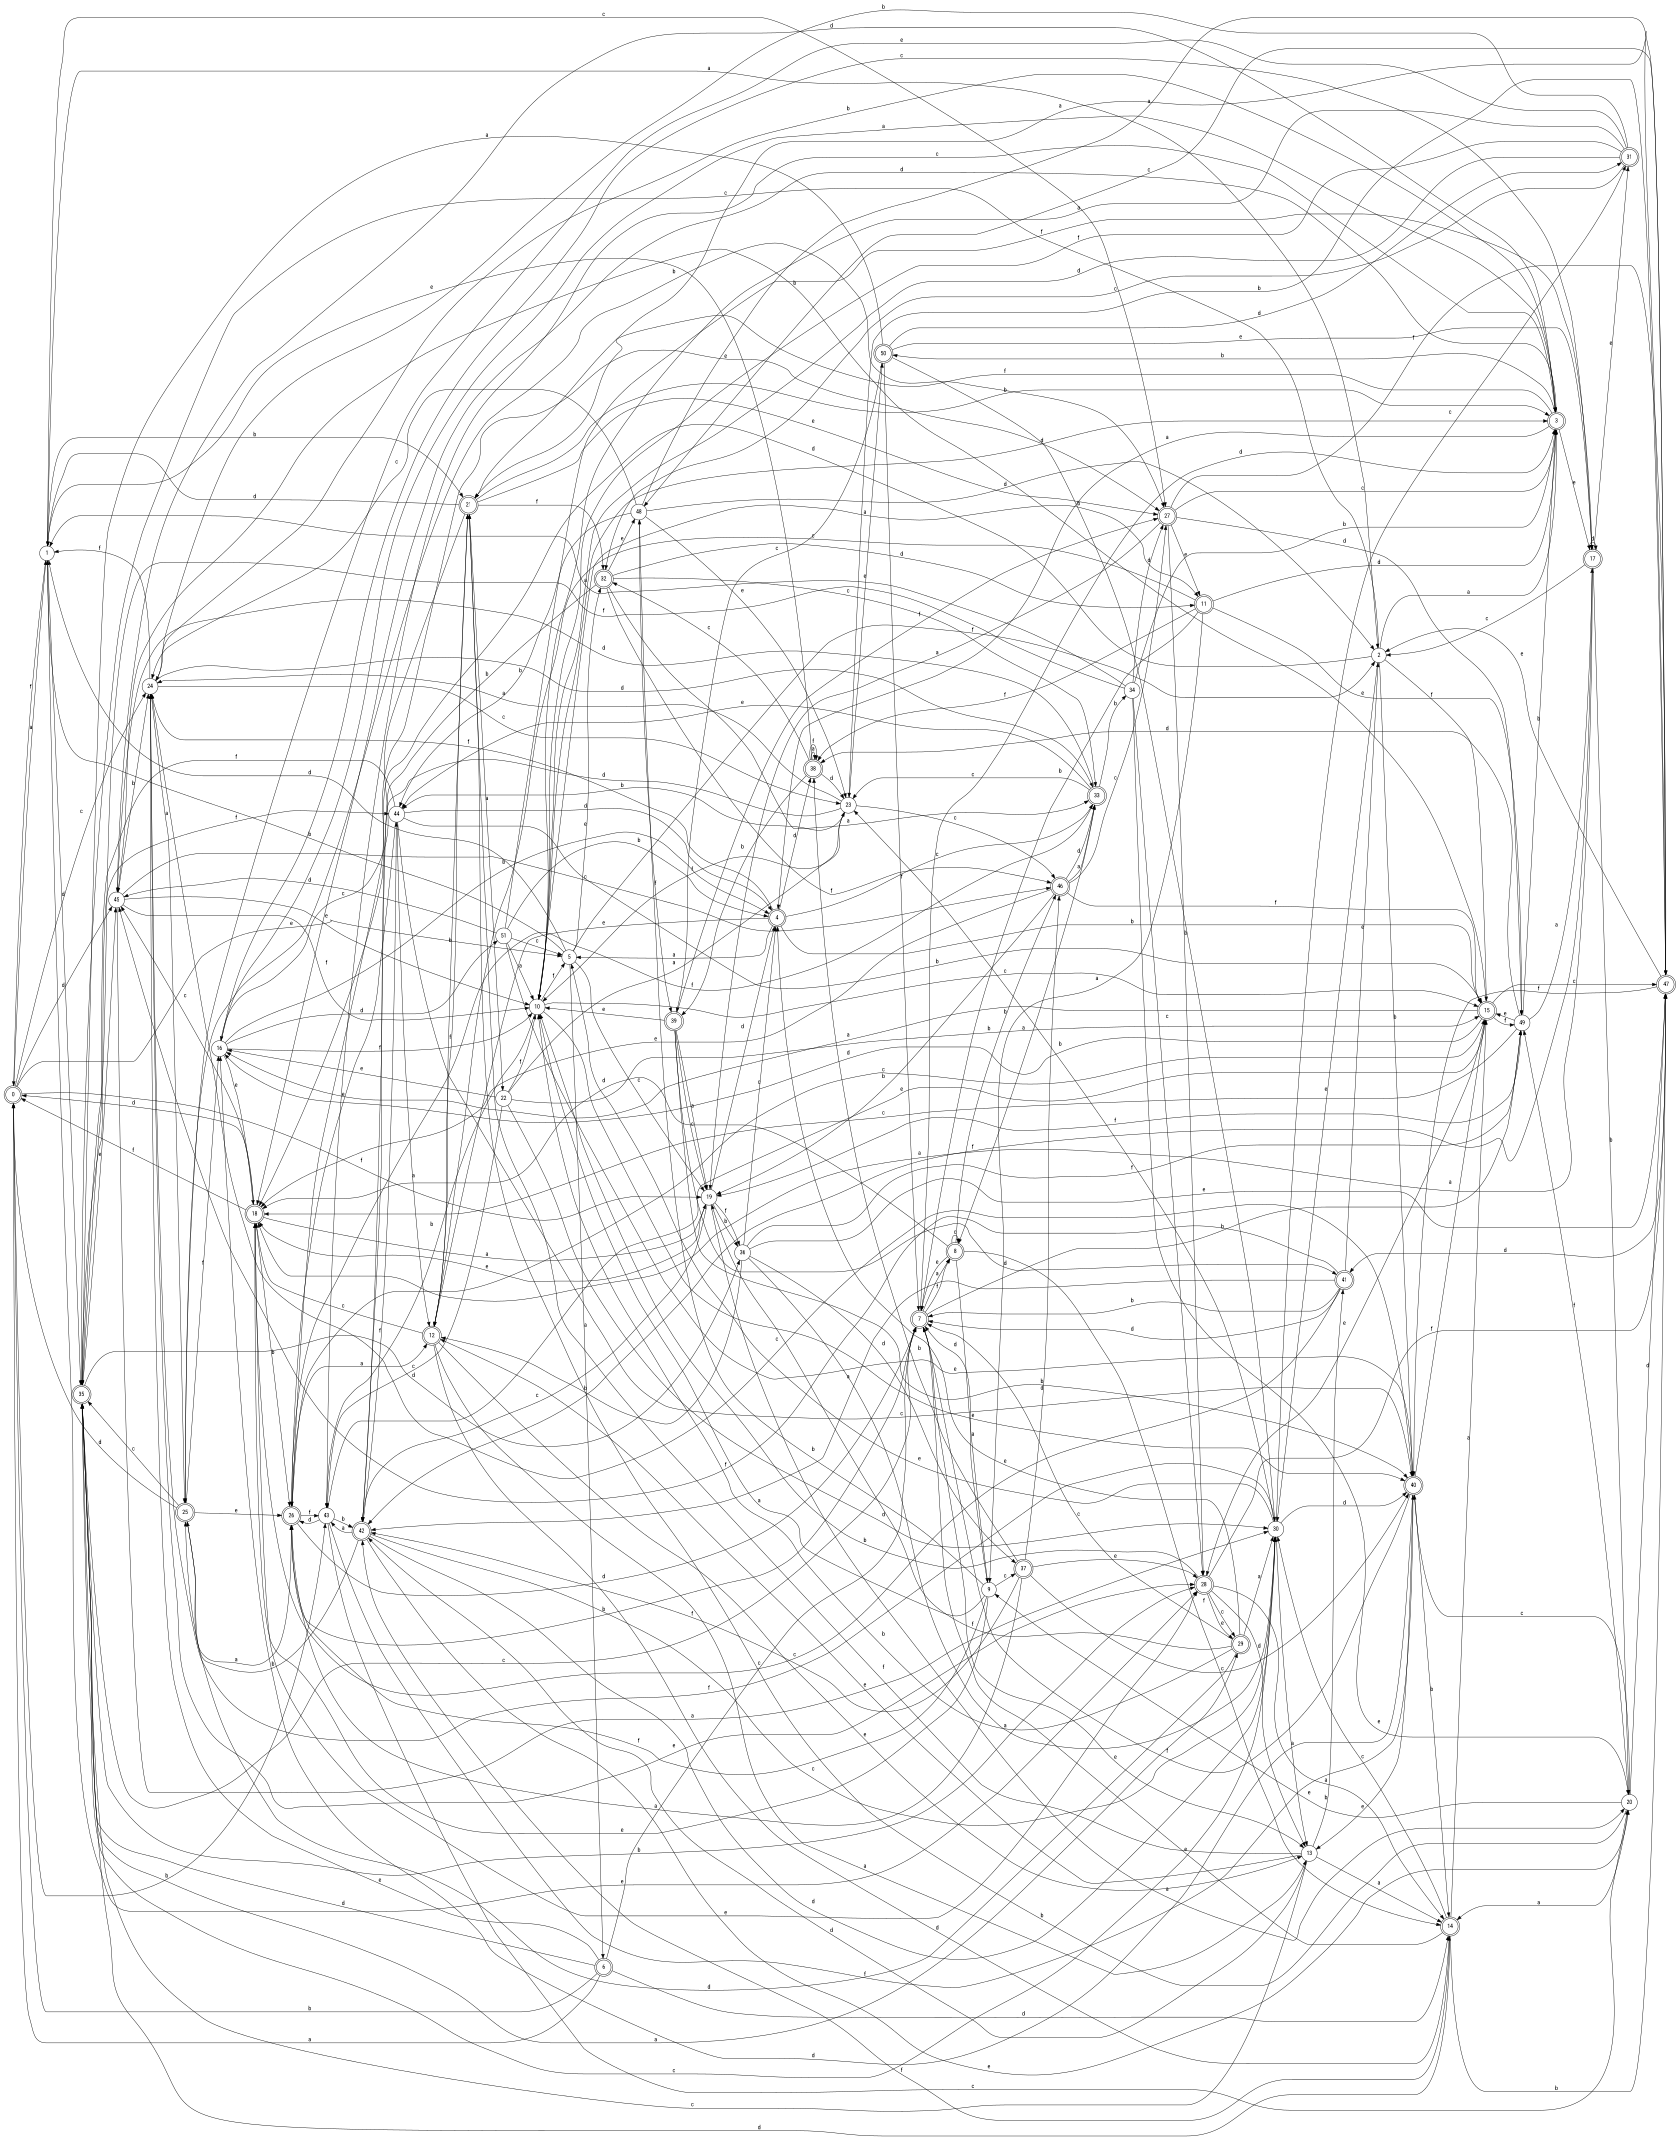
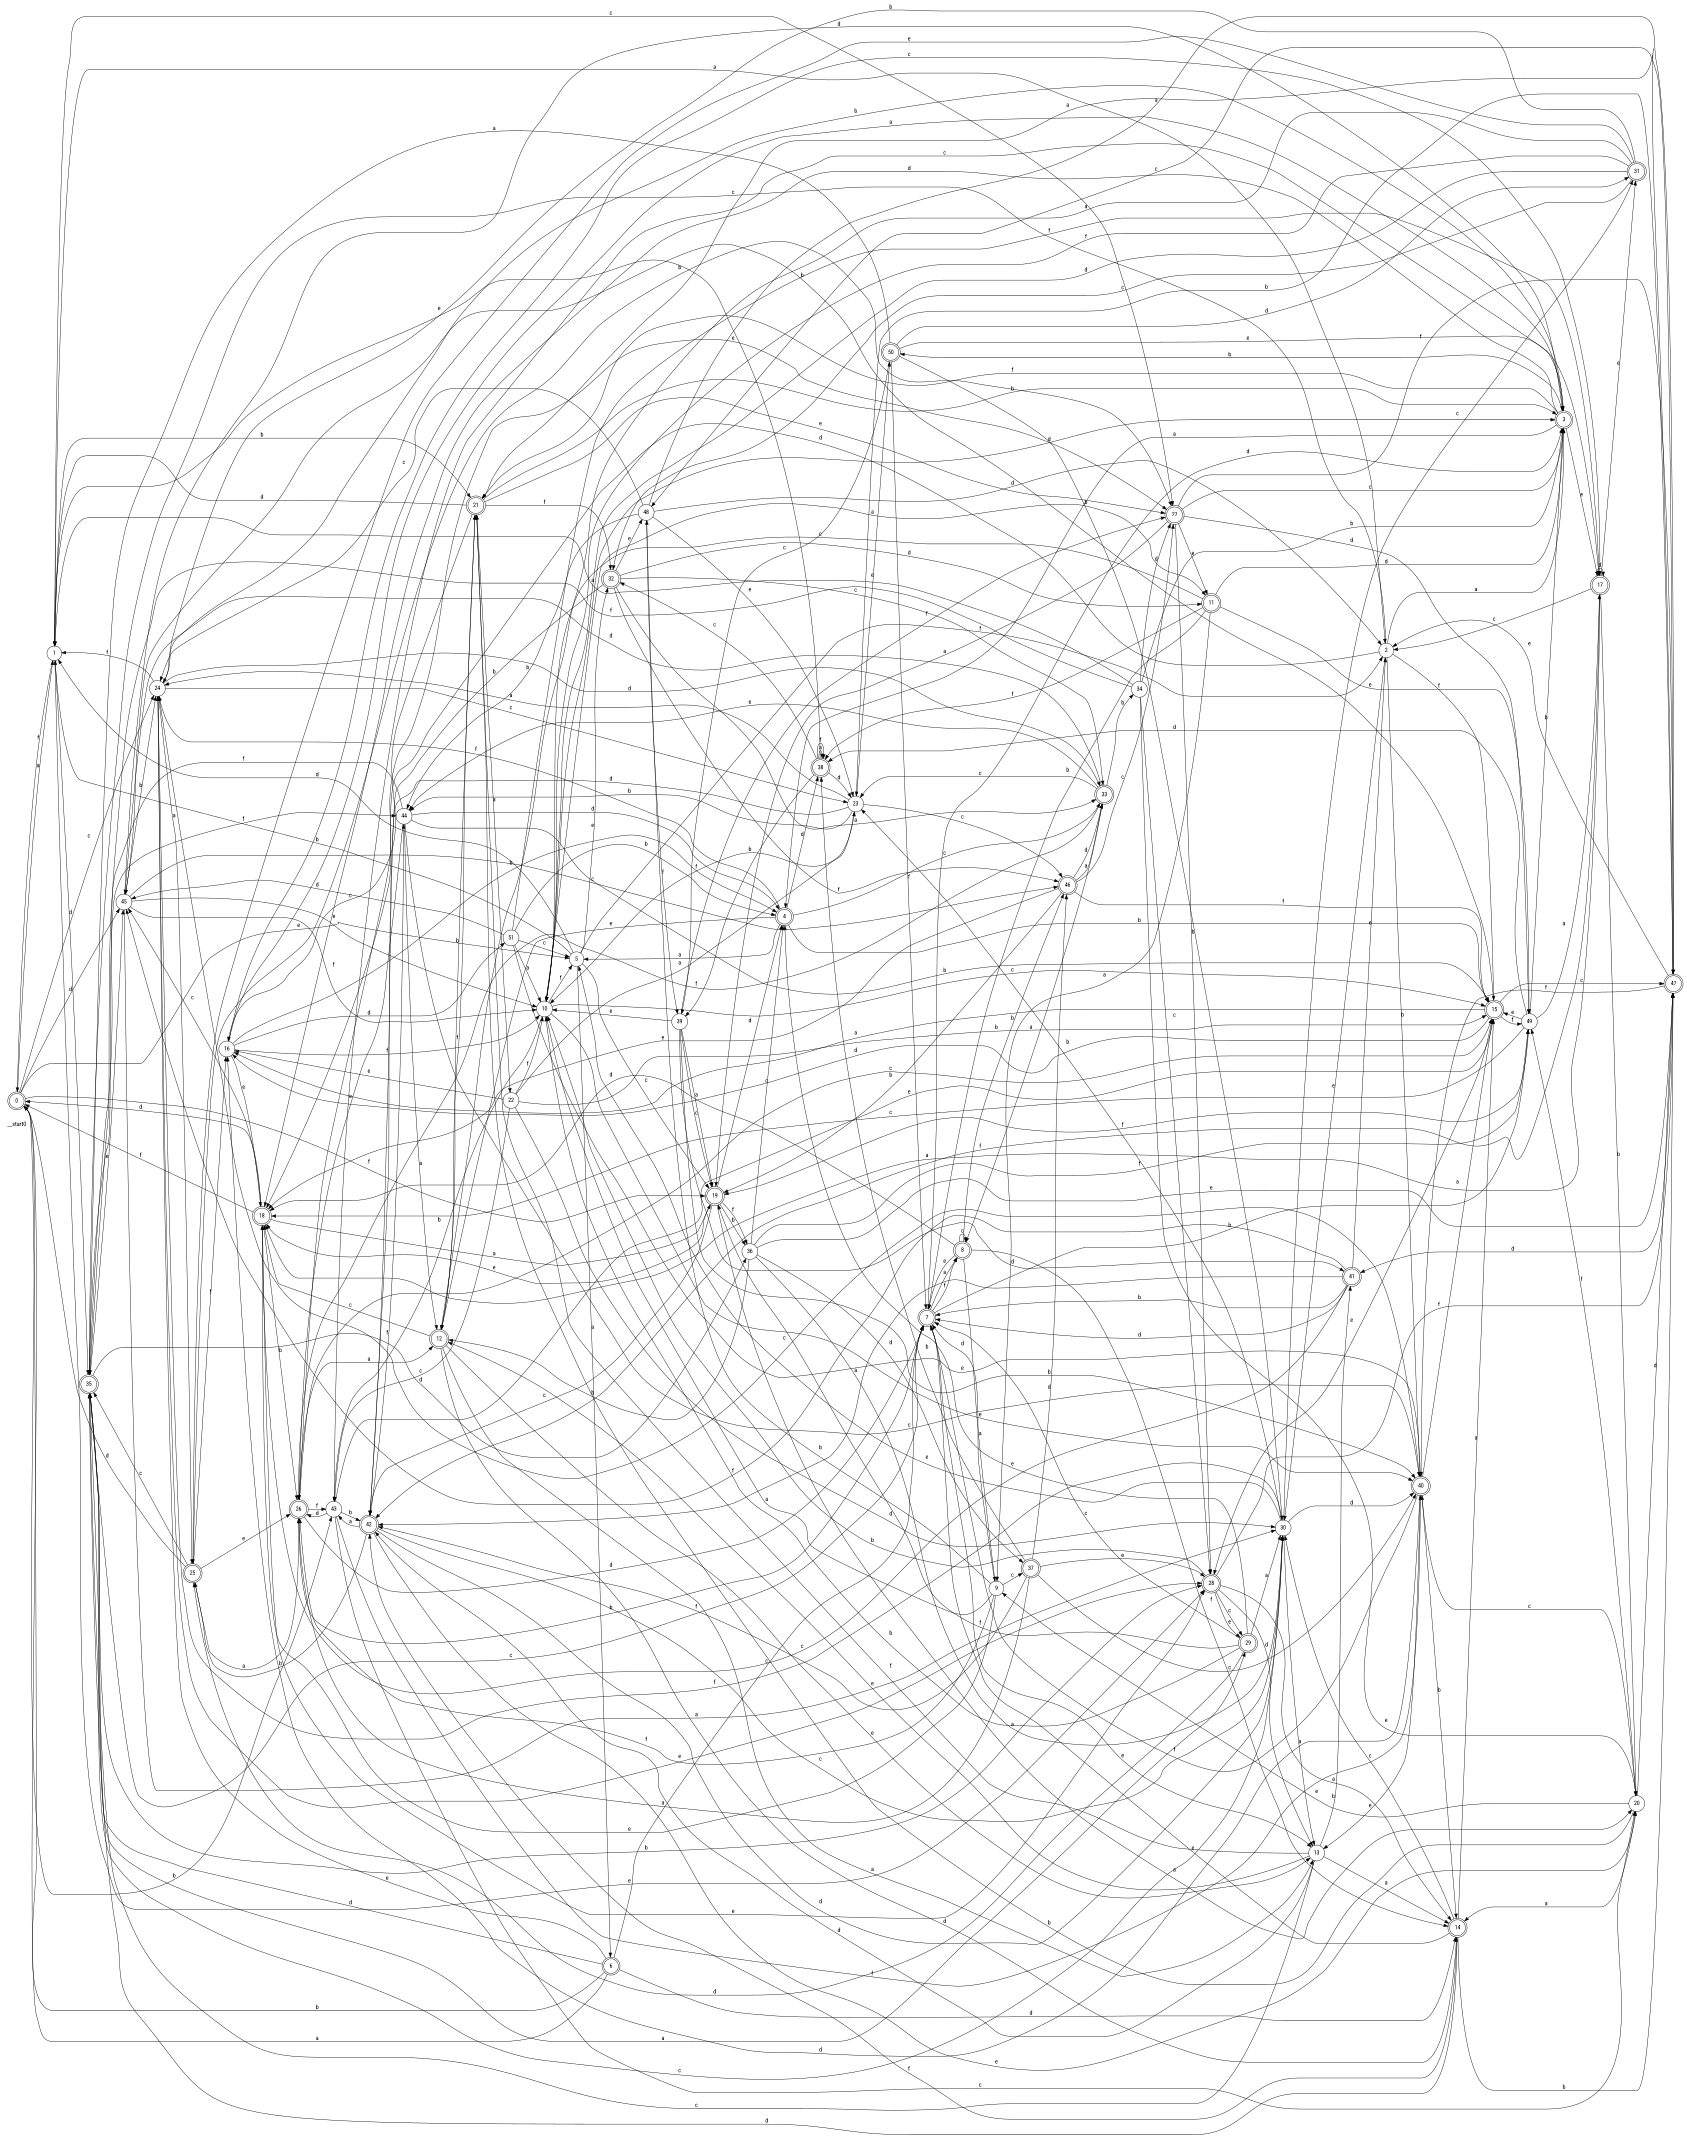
node "39": shape doublecircle -> circle
node "__start0": added
node "19": shape circle -> doublecircle
